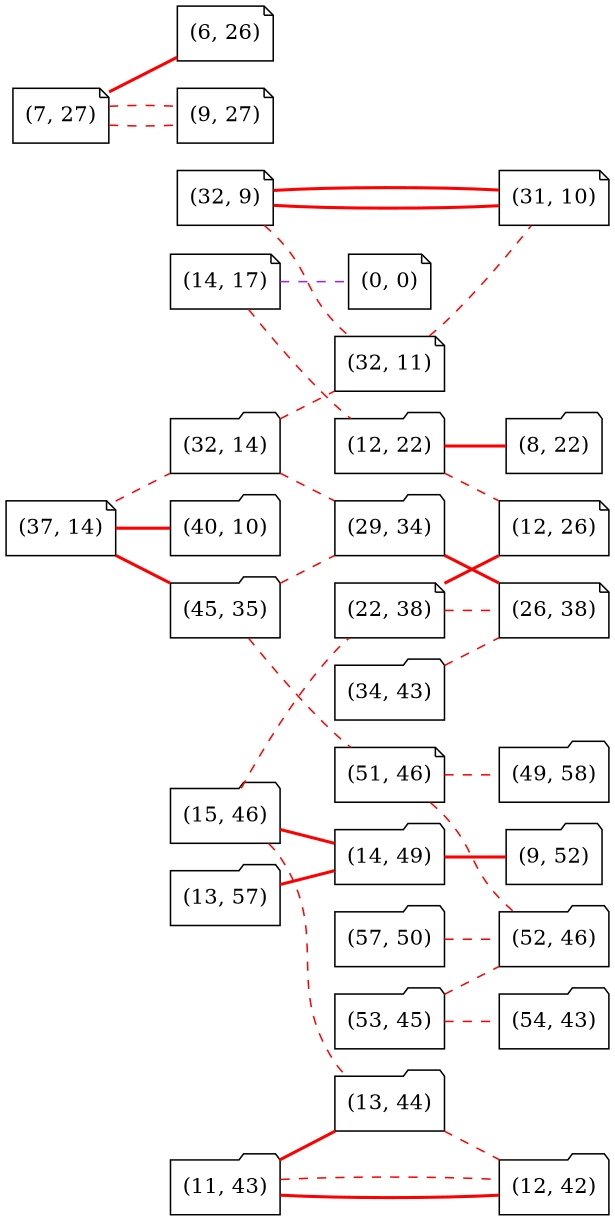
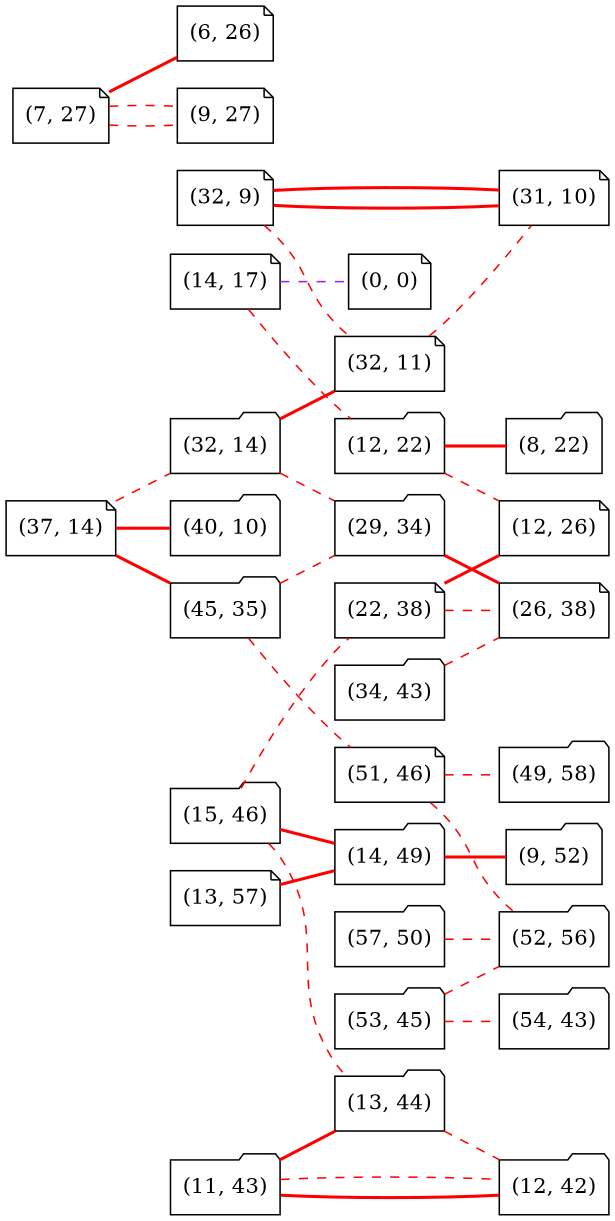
edge "(32, 11)" -- "(32, 14)": style dashed -> bold
node "(13, 57)": shape folder -> note
node "(52, 46)": label "(52, 46)" -> "(52, 56)"
